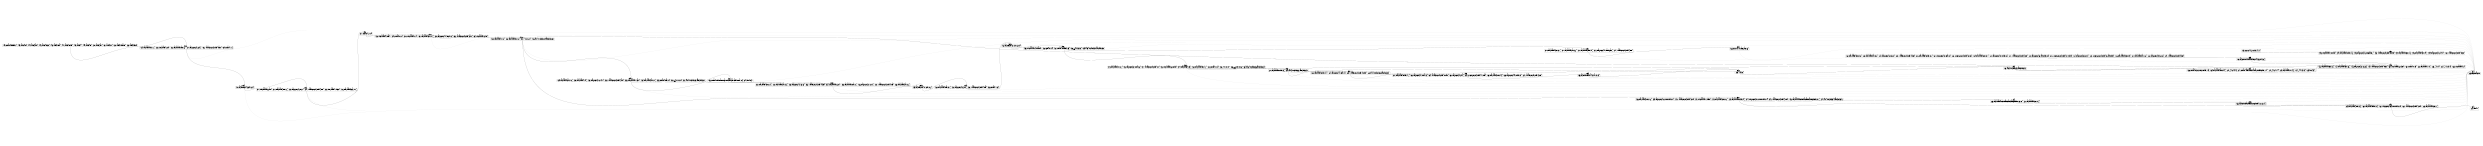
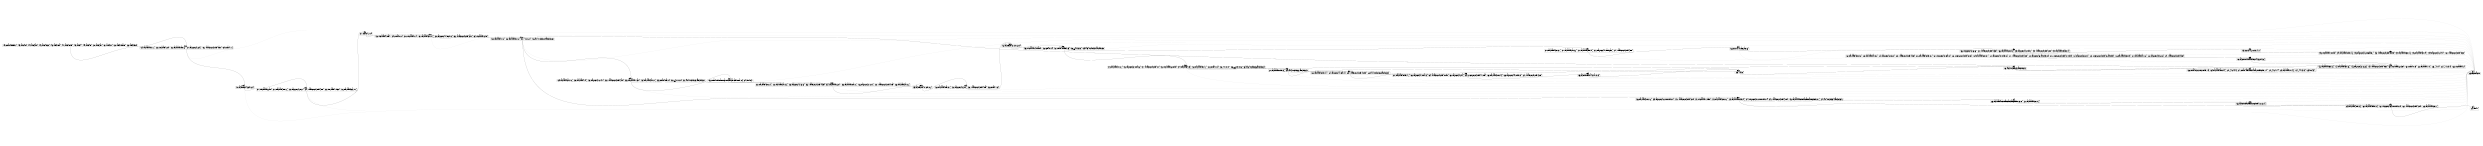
node "7586: write-property[v37,v38,v36]": added
